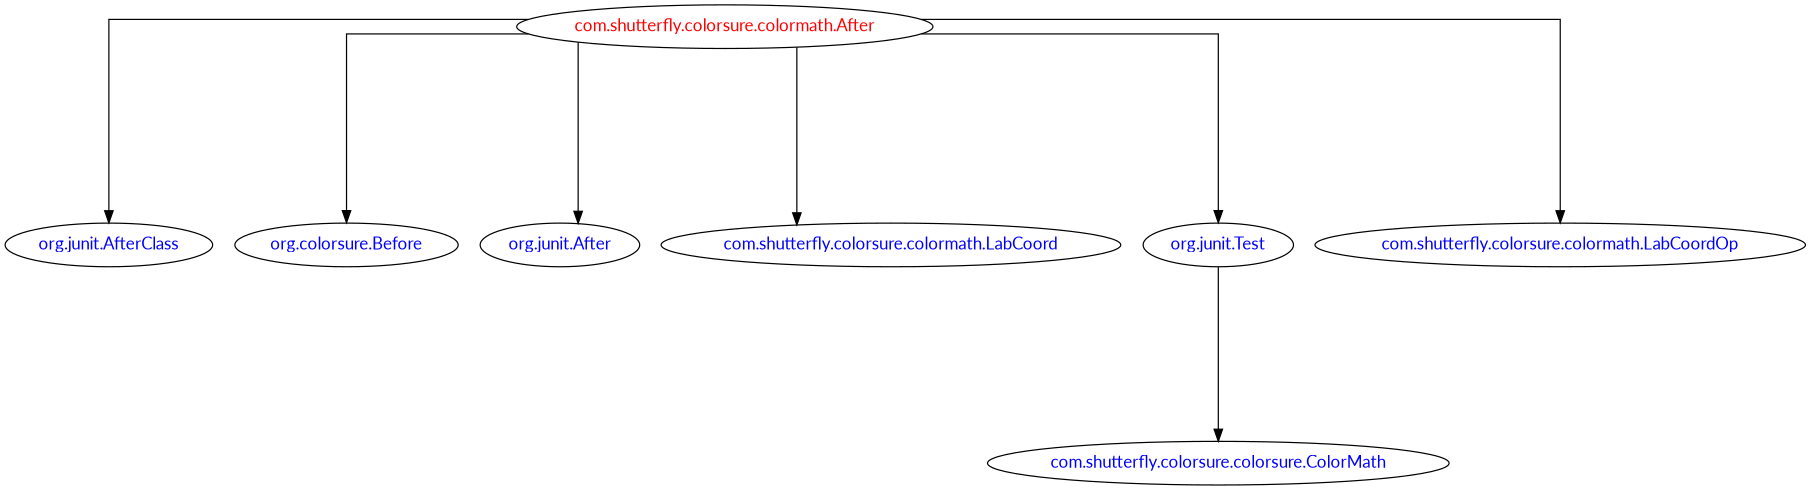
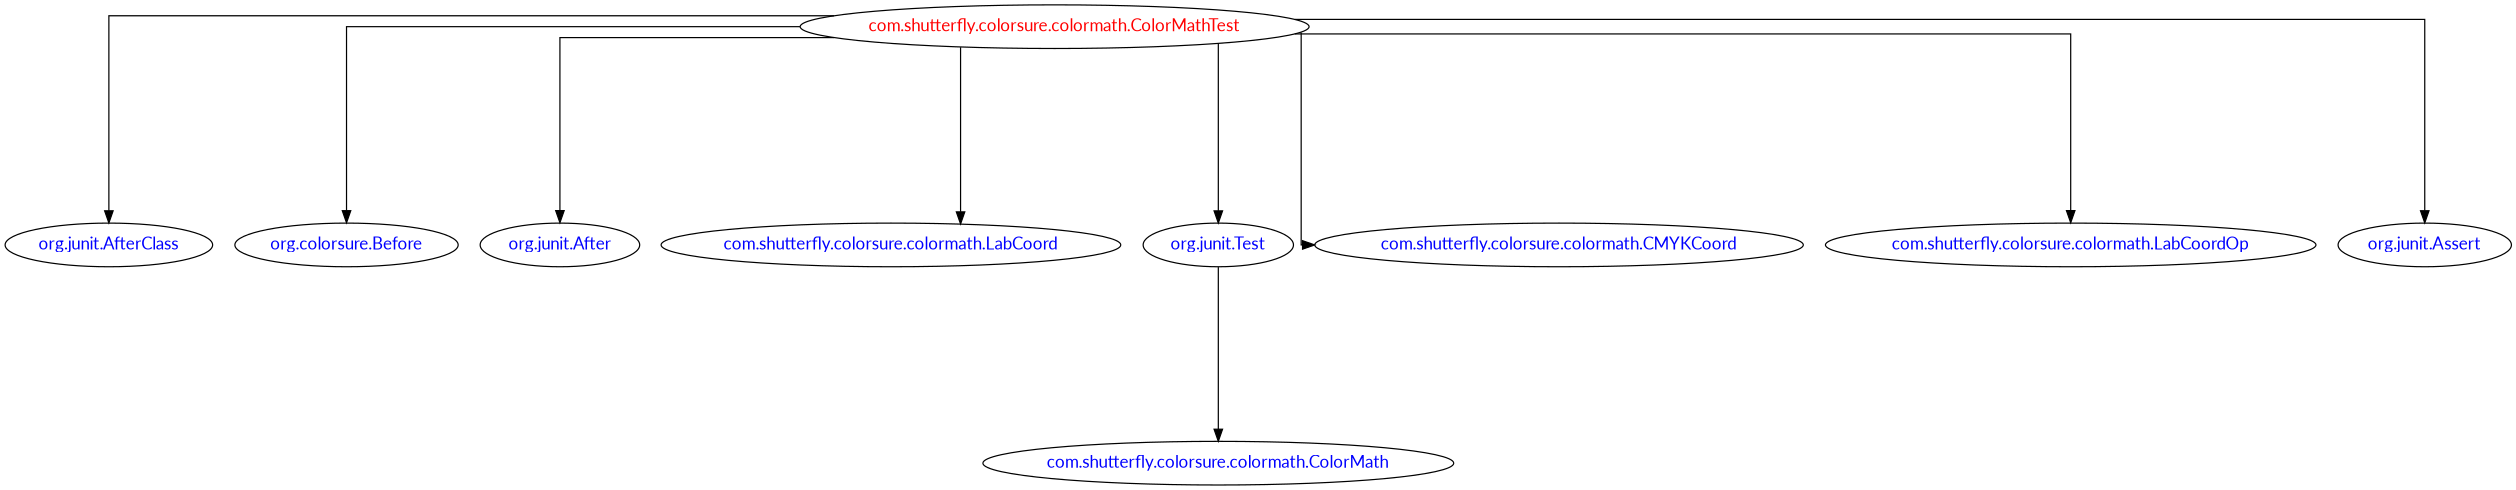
node "com.shutterfly.colorsure.colormath.After": label "com.shutterfly.colorsure.colormath.After" -> "com.shutterfly.colorsure.colormath.ColorMathTest"
node "com.shutterfly.colorsure.colormath.CMYKCoord": added
node "org.junit.Assert": added
node "com.shutterfly.colorsure.colorsure.ColorMath": label "com.shutterfly.colorsure.colorsure.ColorMath" -> "com.shutterfly.colorsure.colormath.ColorMath"
